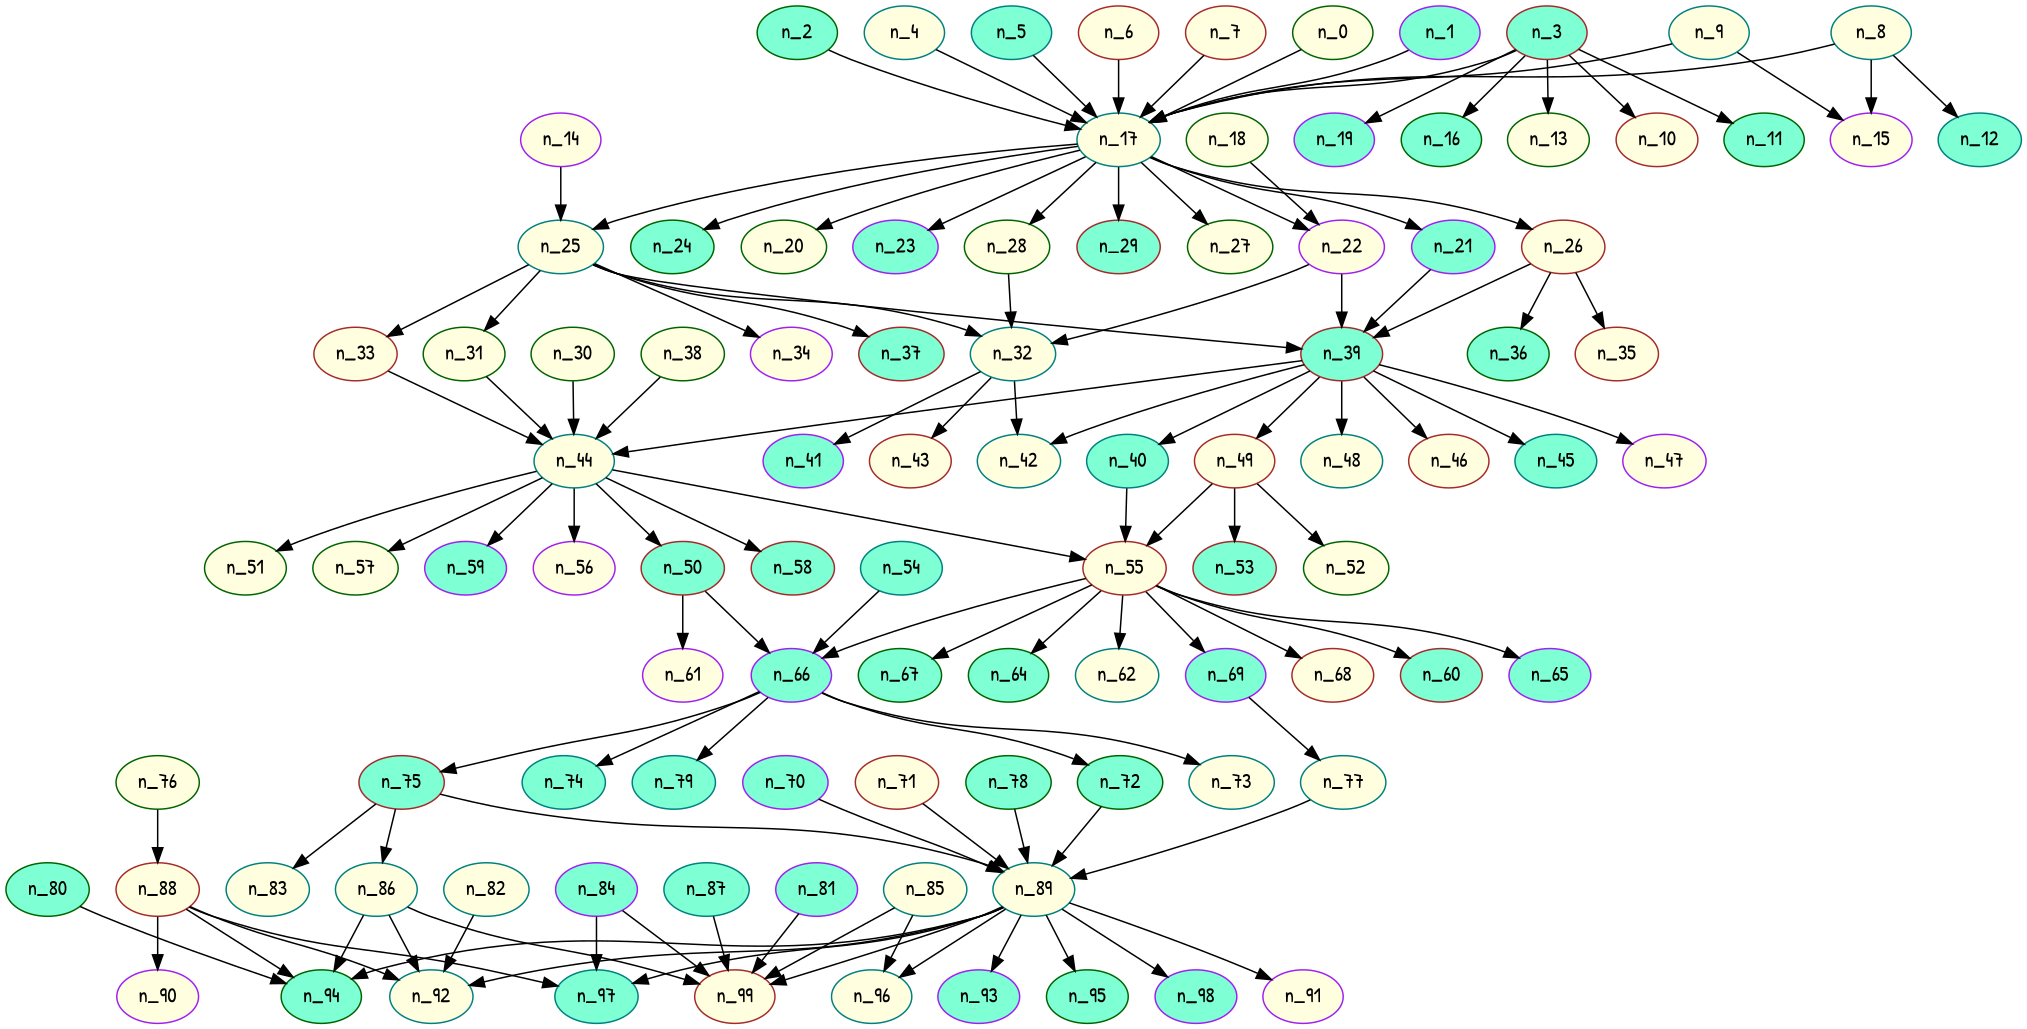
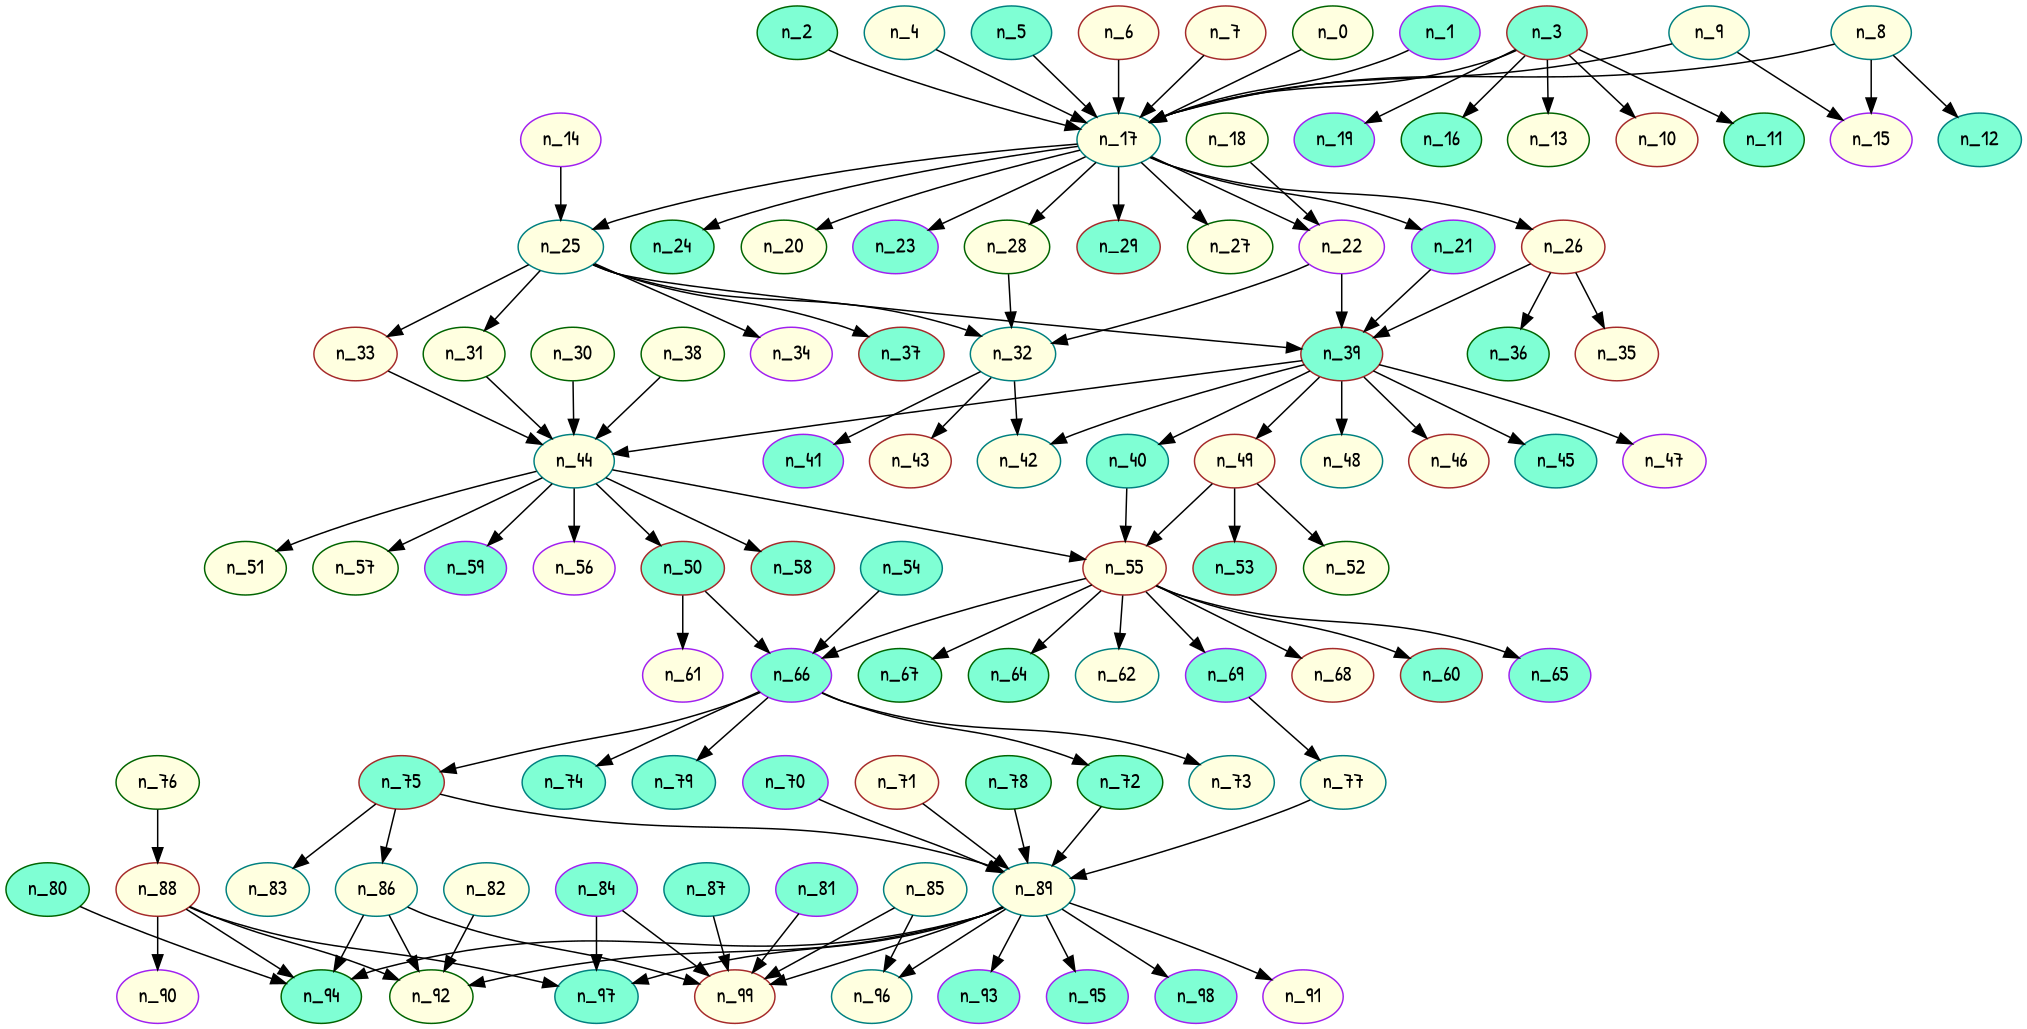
node "n_92": color teal -> darkgreen
node "n_95": color darkgreen -> purple
